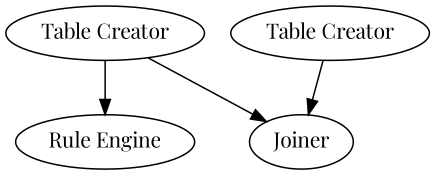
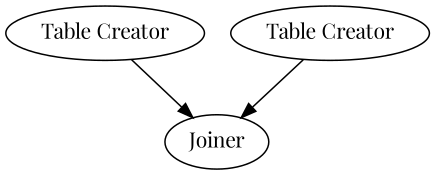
node "Rule Engine": removed
